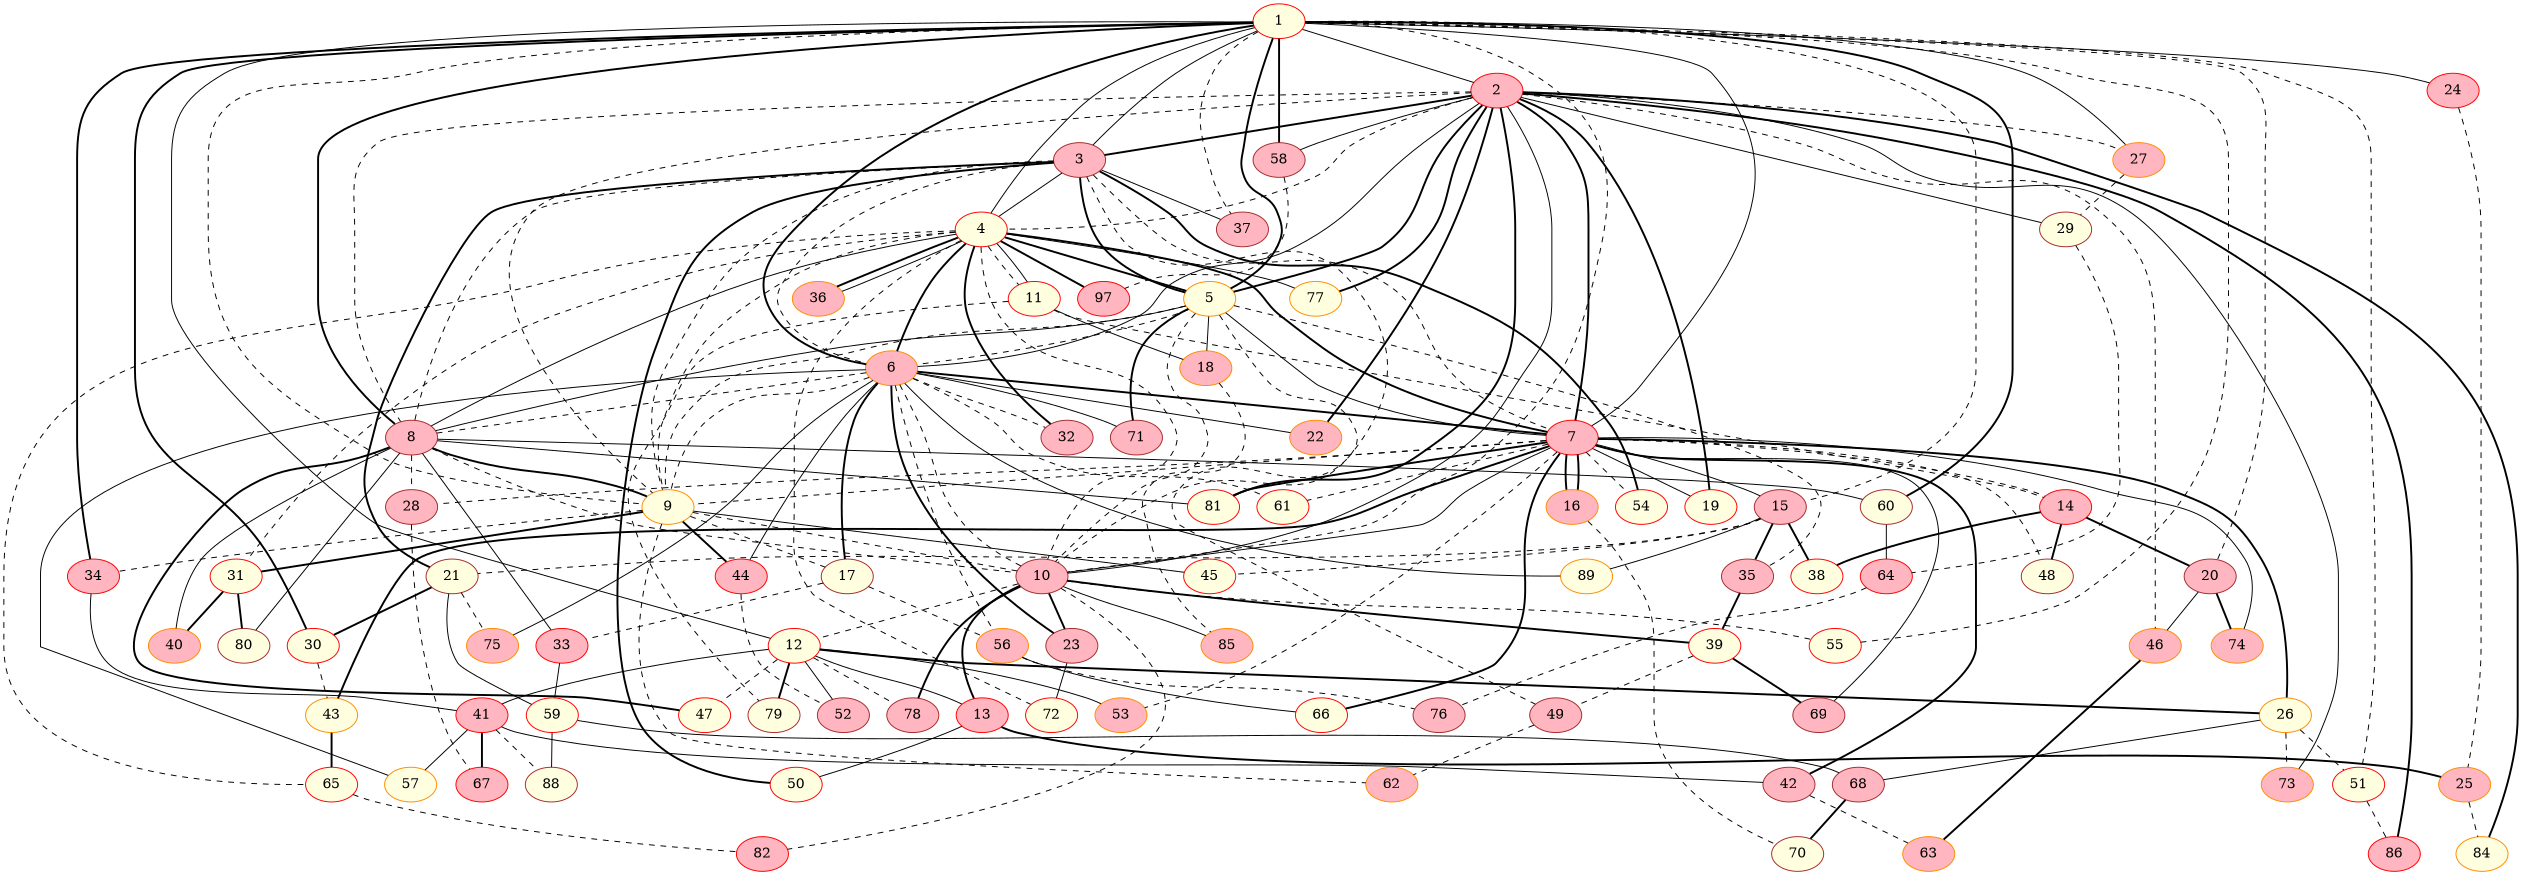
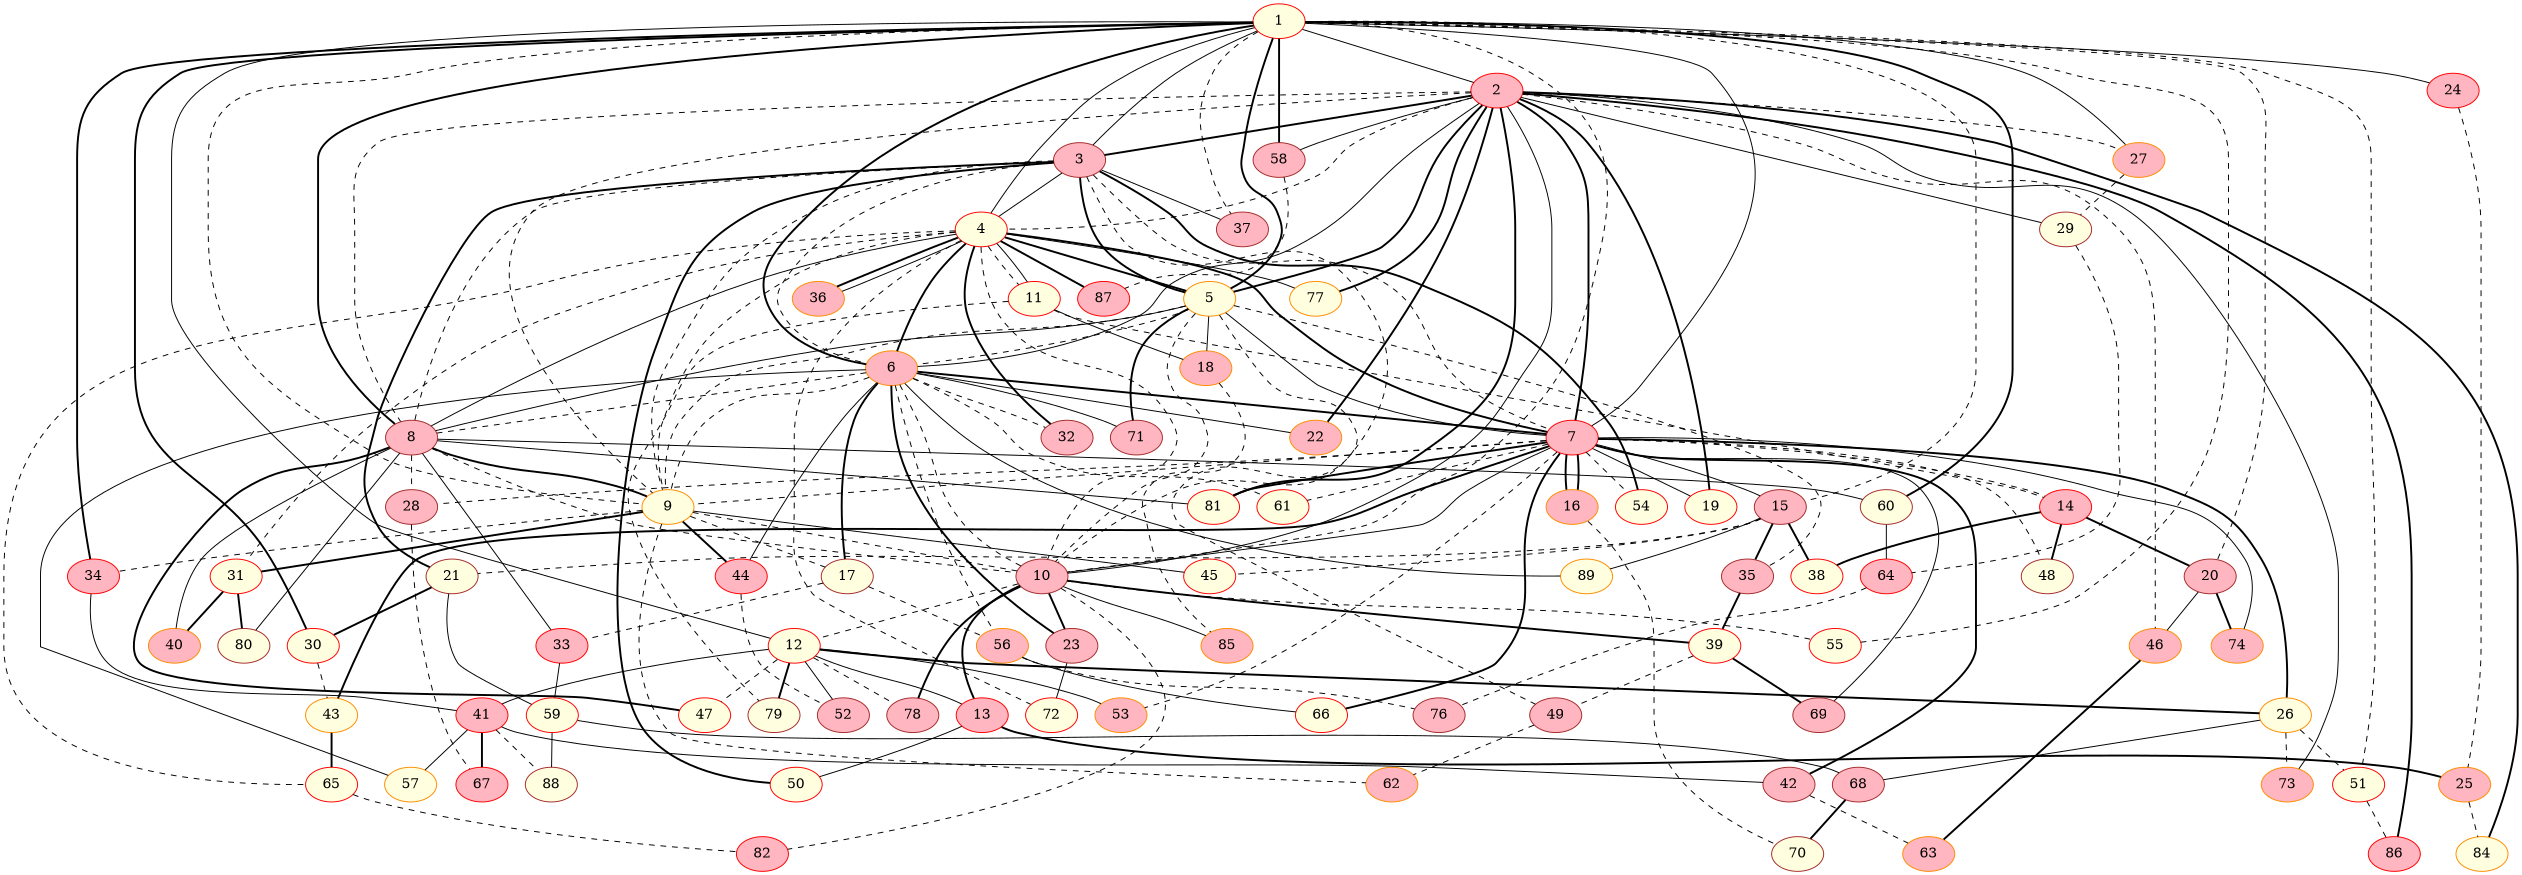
node "97": label "97" -> "87"
node "75": removed
